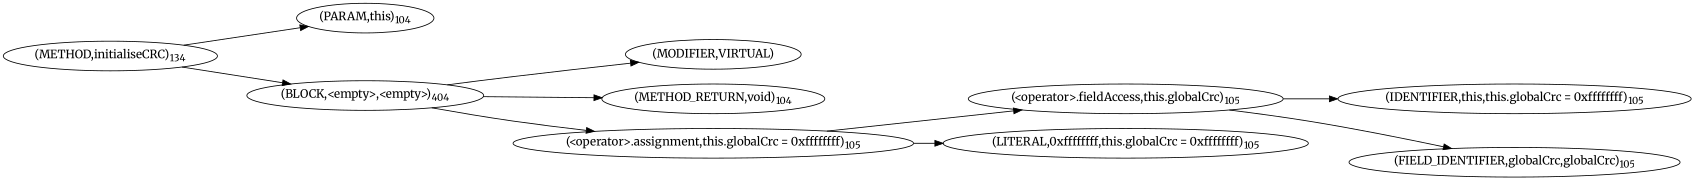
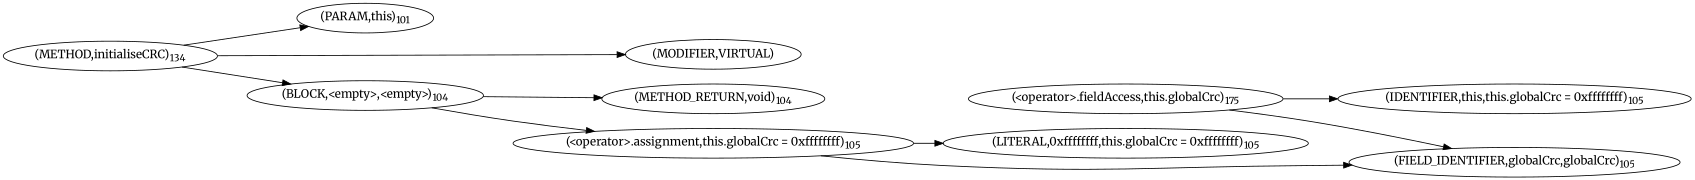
node "(PARAM,this)": text "104" -> "101"
edge "(BLOCK,<empty>,<empty>)" -> "(MODIFIER,VIRTUAL)": now "(METHOD,initialiseCRC)" -> "(MODIFIER,VIRTUAL)"
node "(BLOCK,<empty>,<empty>)": text "404" -> "104"
node "(<operator>.fieldAccess,this.globalCrc)": text "105" -> "175"
edge "(<operator>.assignment,this.globalCrc = 0xffffffff)" -> "(<operator>.fieldAccess,this.globalCrc)": now "(<operator>.assignment,this.globalCrc = 0xffffffff)" -> "(FIELD_IDENTIFIER,globalCrc,globalCrc)"
